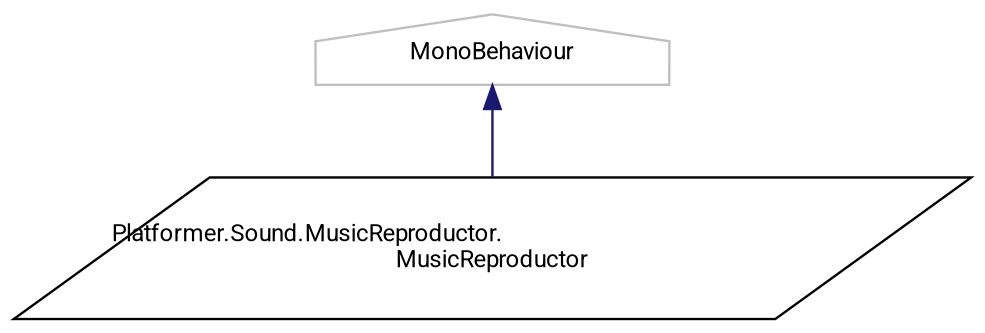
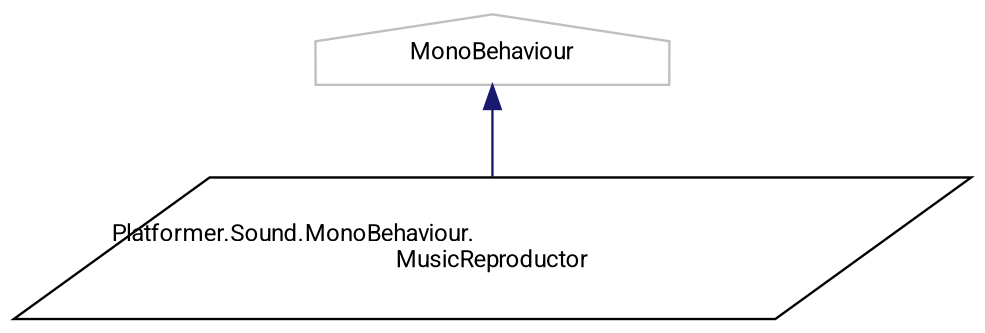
node "Platformer.Sound.MusicReproductor. MusicReproductor": label "Platformer.Sound.MusicReproductor. MusicReproductor" -> "Platformer.Sound.MonoBehaviour. MusicReproductor"
